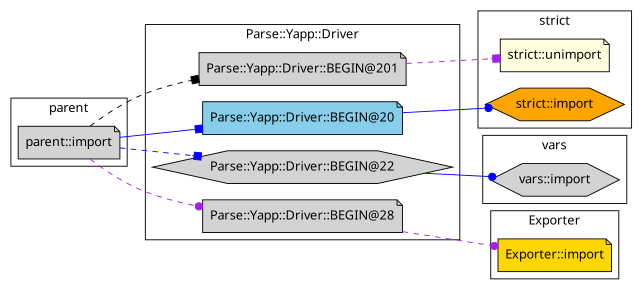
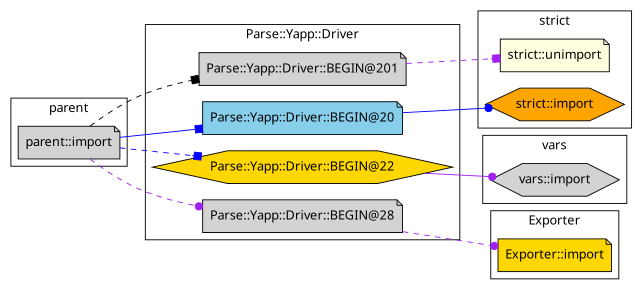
node "Parse::Yapp::Driver::BEGIN@22": fillcolor lightgrey -> gold
edge "Parse::Yapp::Driver::BEGIN@22" -> "vars::import": color blue -> purple
